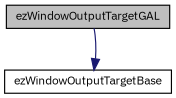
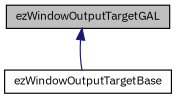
edge "ezWindowOutputTargetGAL" -> "ezWindowOutputTargetBase": reversed
